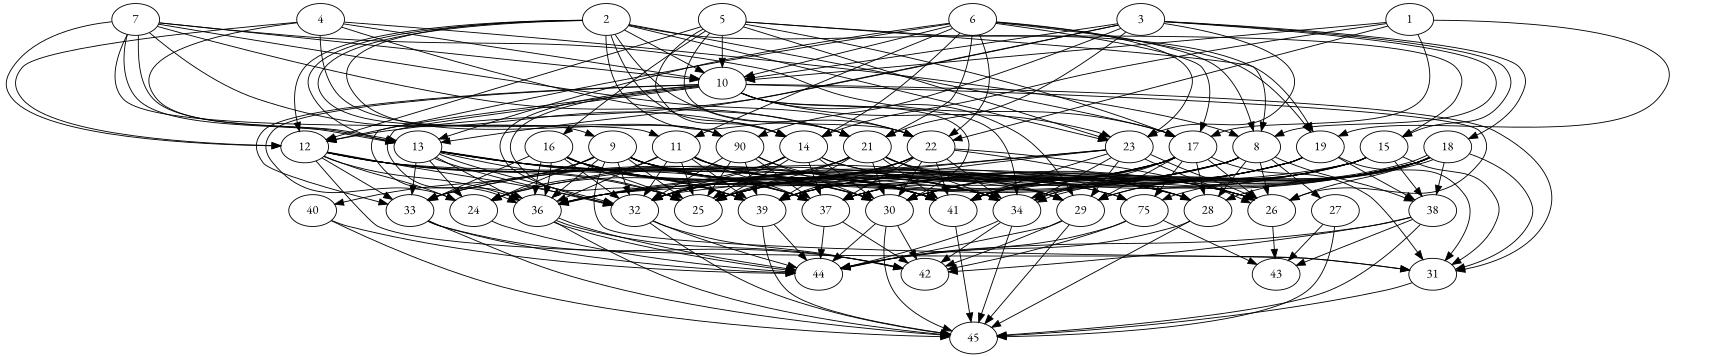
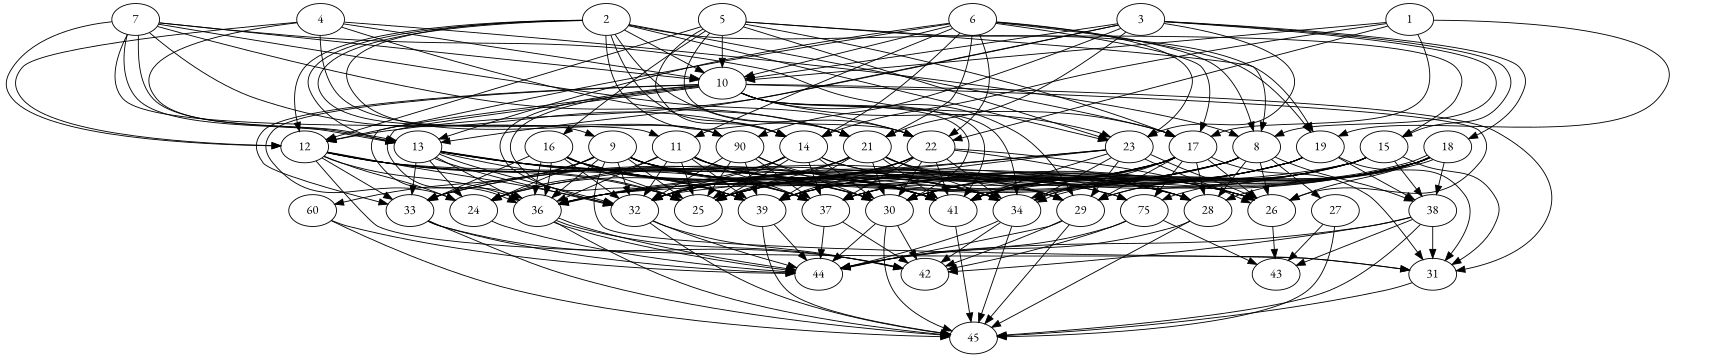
edge "10" -> "41": added
node "40": label "40" -> "60"
edge "18" -> "31": now "38" -> "31"
